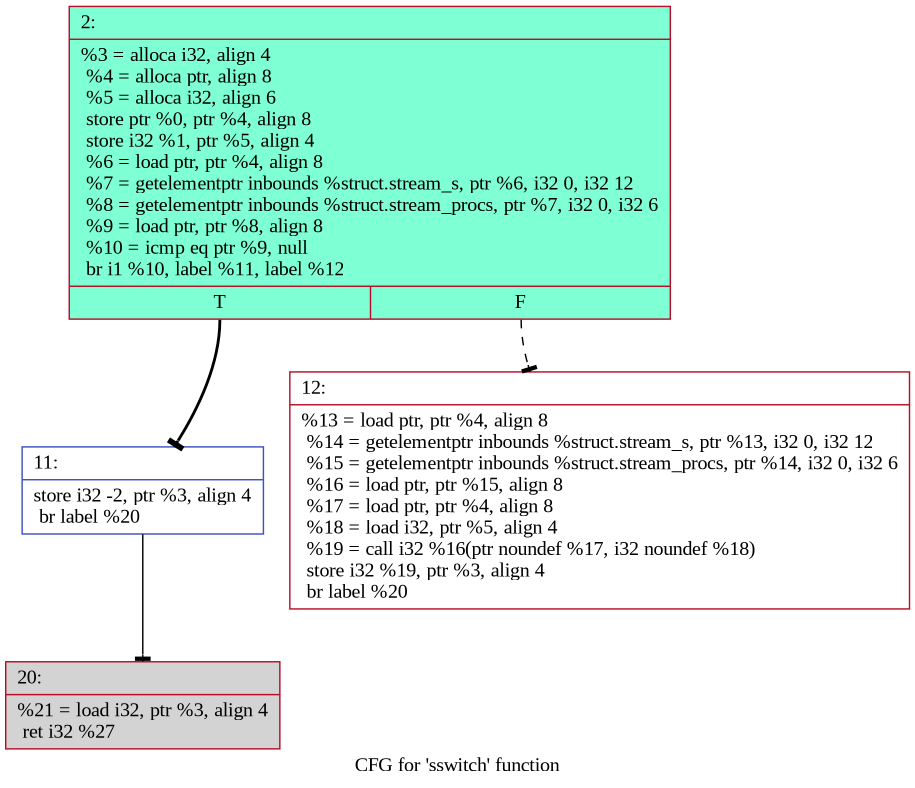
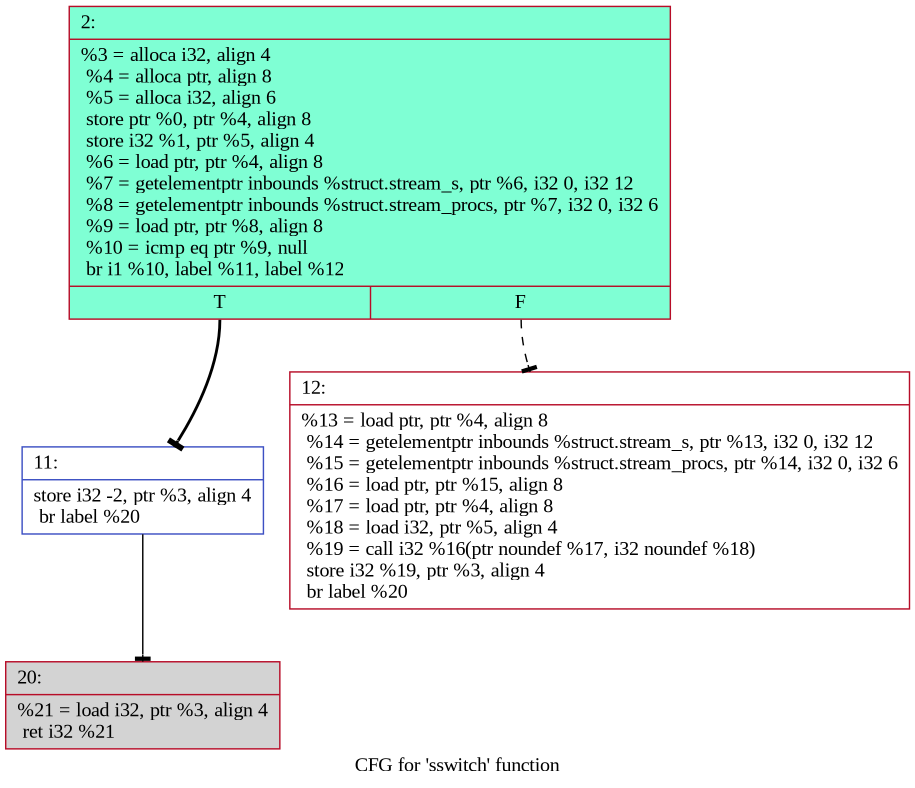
node "20:": text "ret i32 %27" -> "ret i32 %21"
